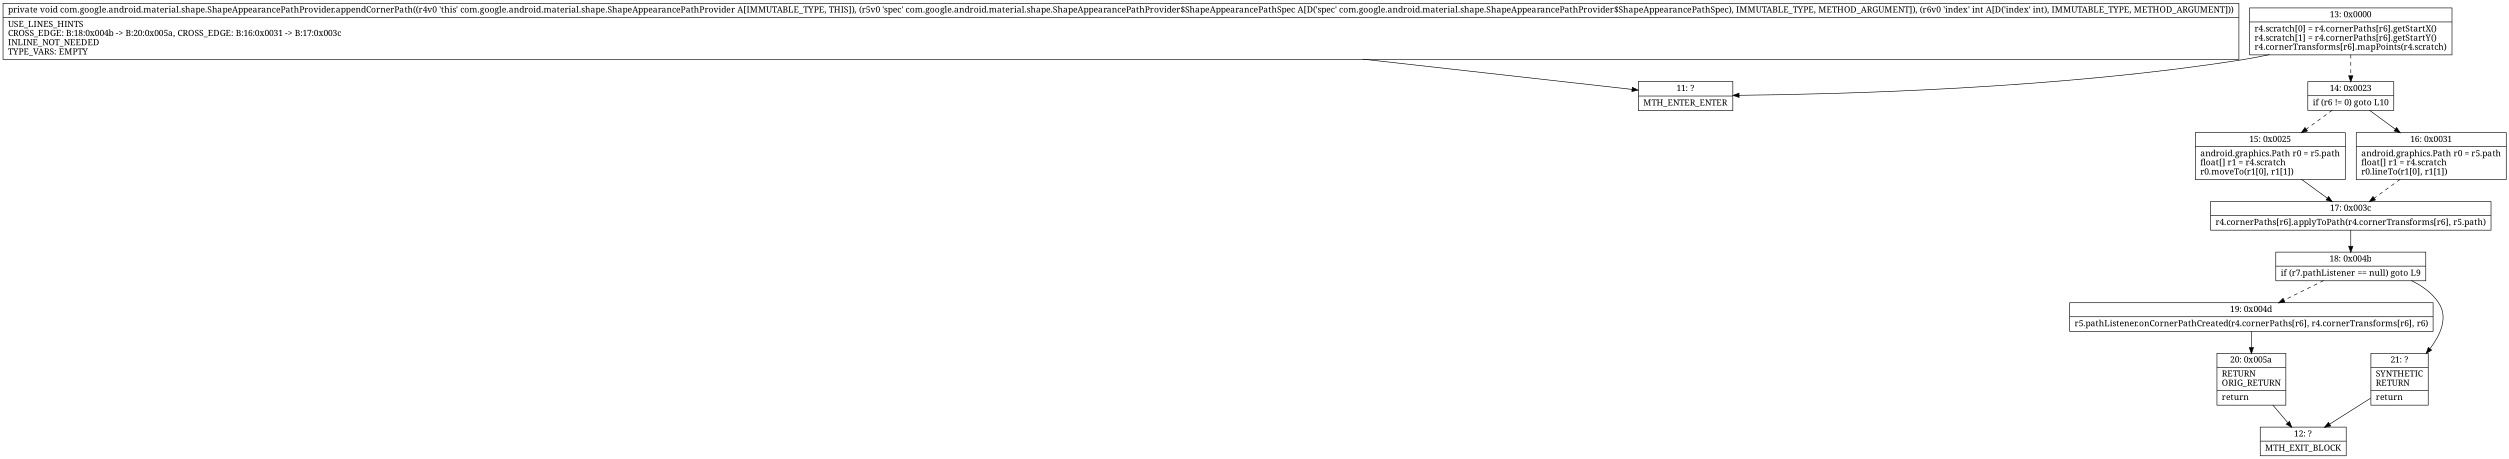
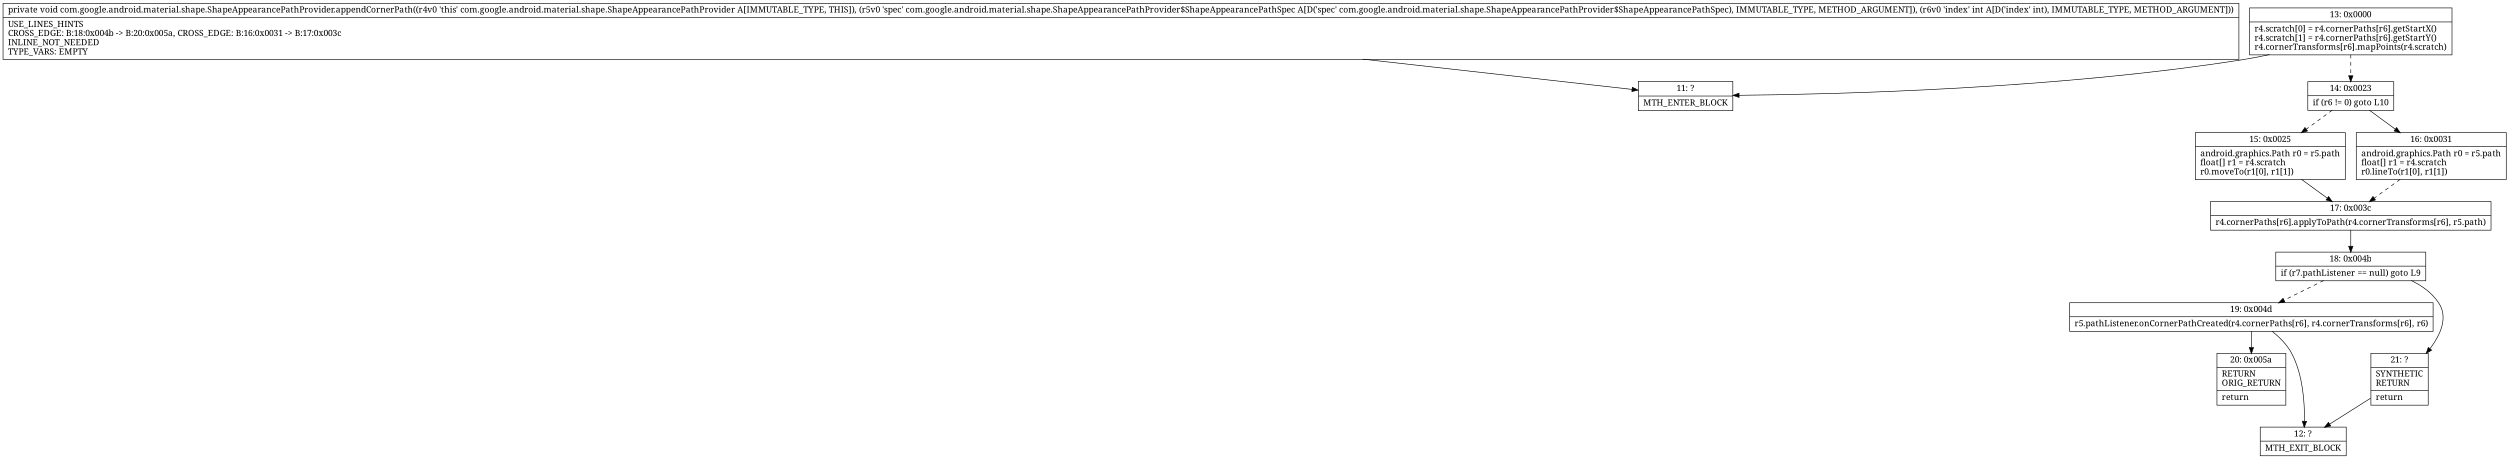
node "11: ?": text "MTH_ENTER_ENTER" -> "MTH_ENTER_BLOCK"
edge "20: 0x005a" -> "12: ?": now "19: 0x004d" -> "12: ?"
